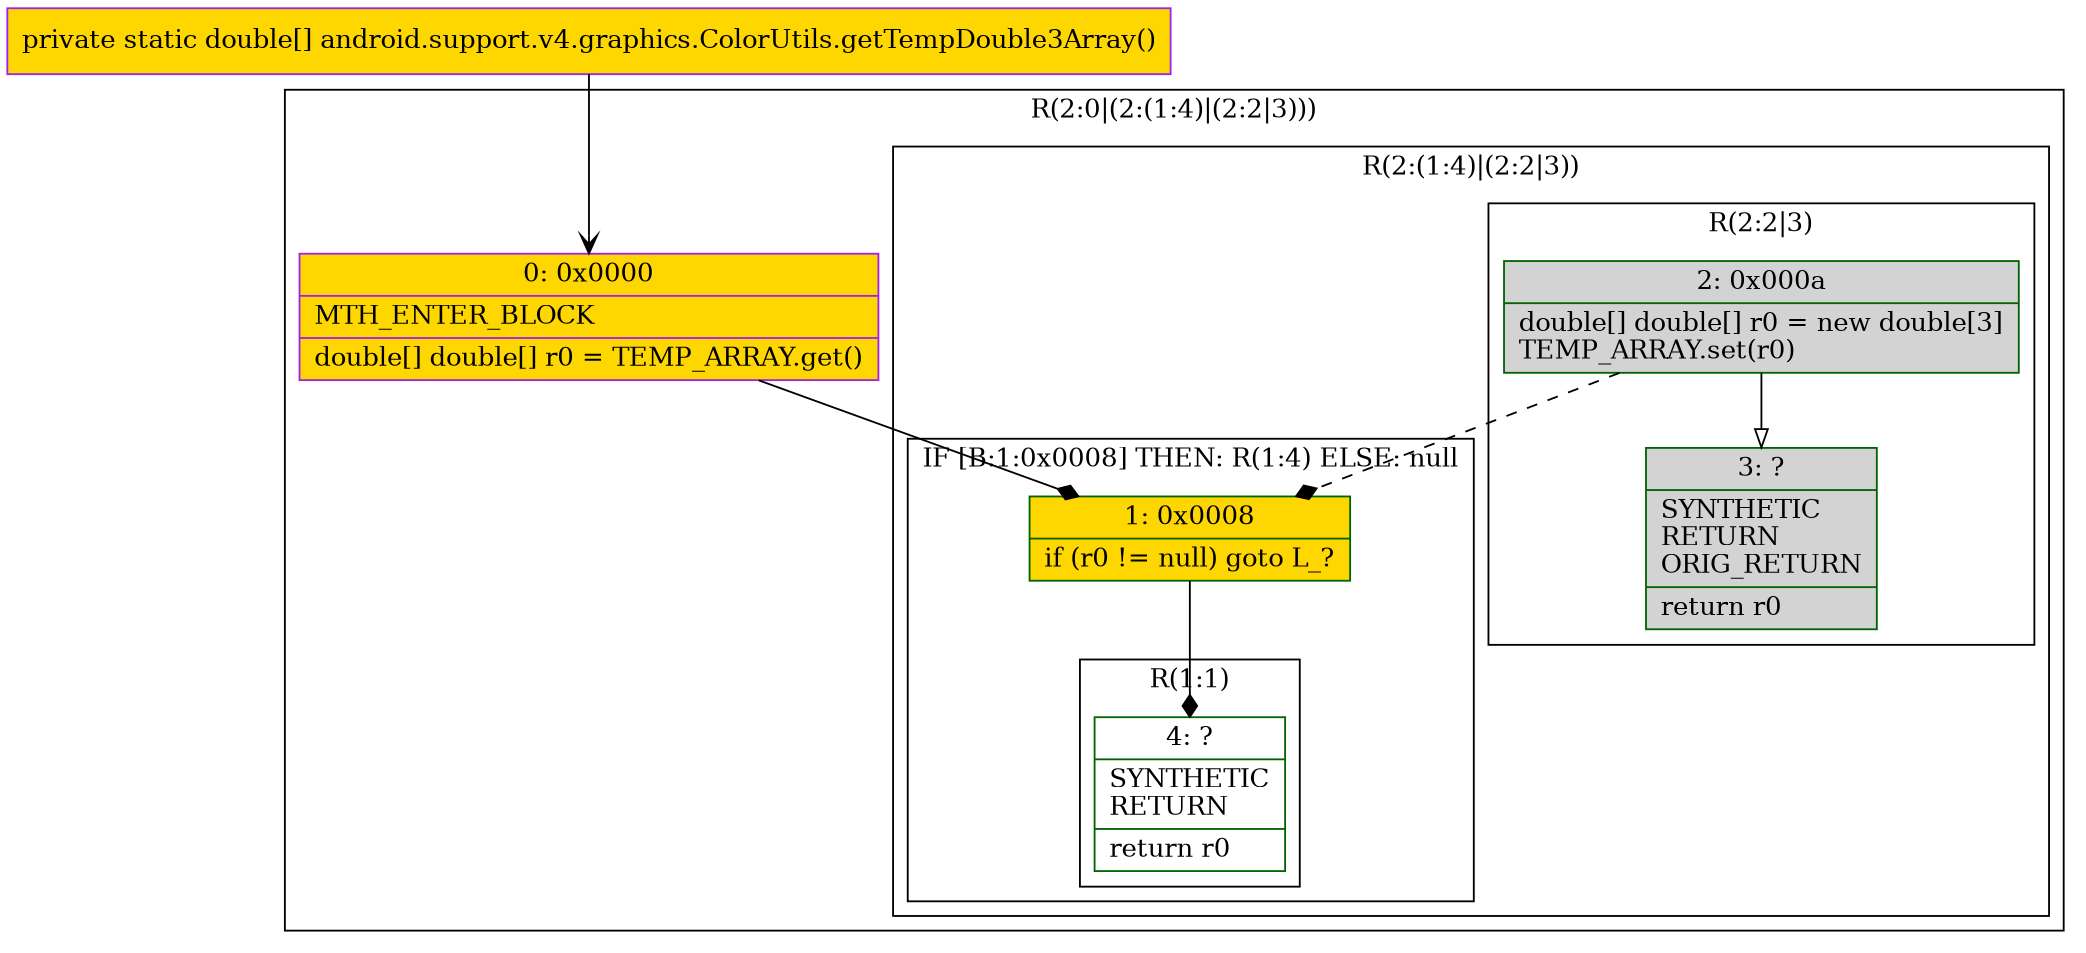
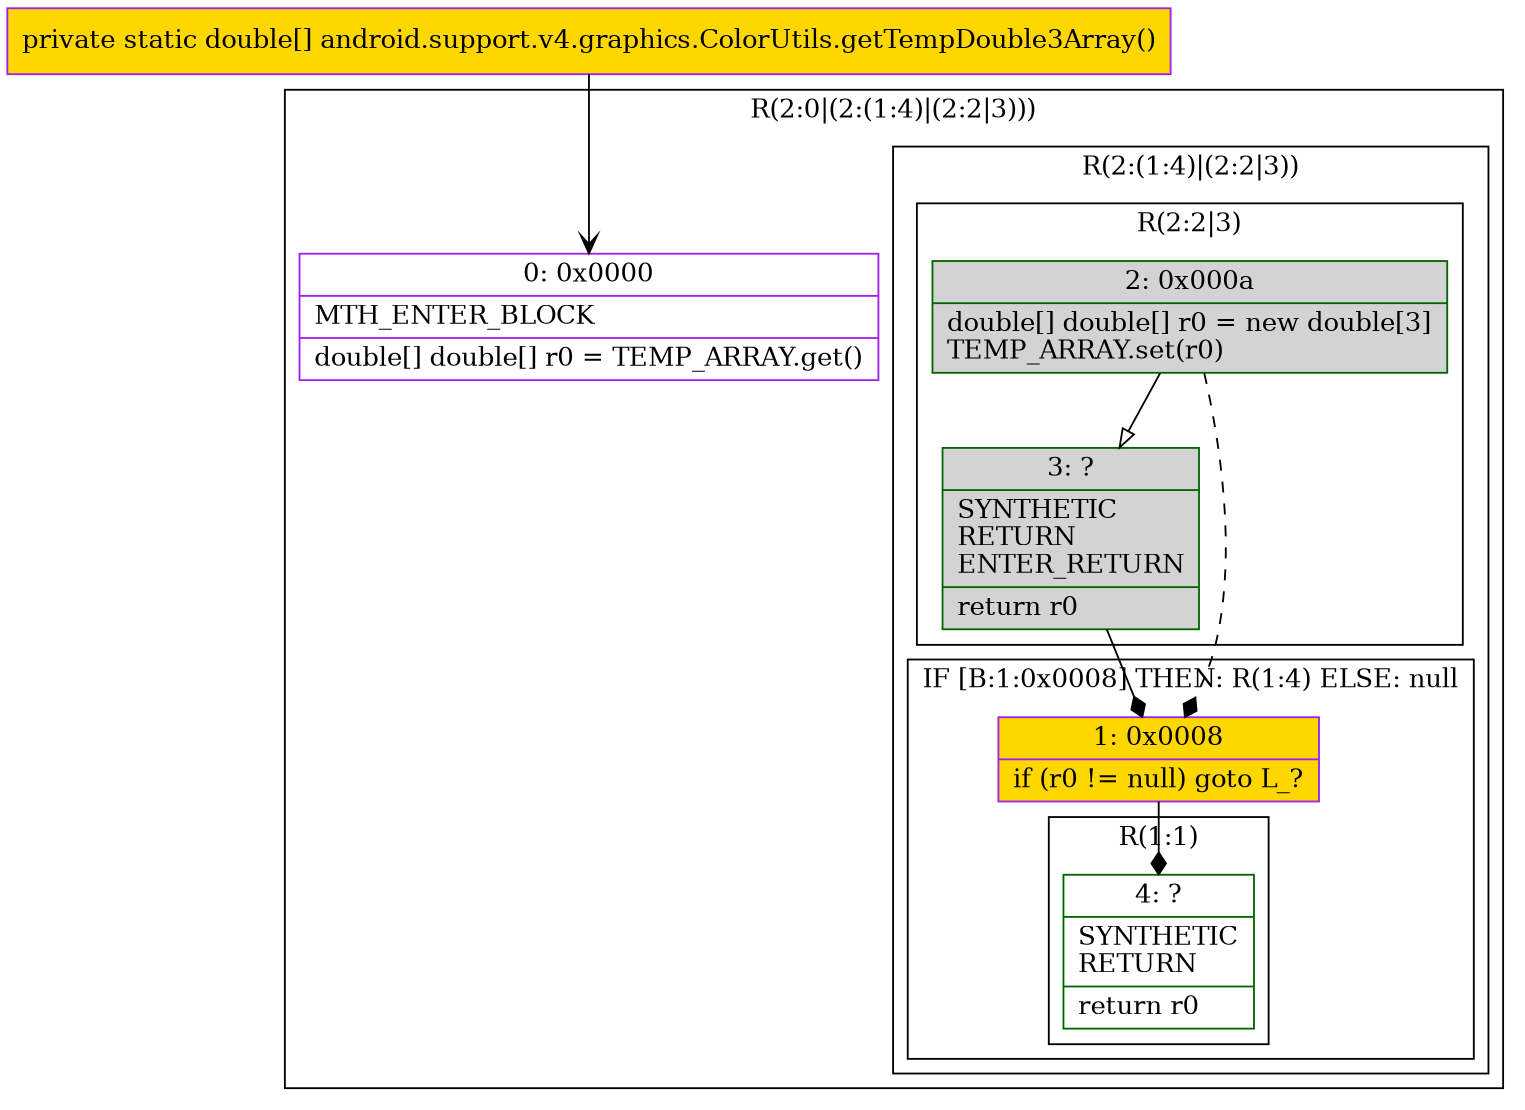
node "0: 0x0000": fillcolor gold -> white
edge "0: 0x0000" -> "1: 0x0008": now "3: ?" -> "1: 0x0008"
node "1: 0x0008": color darkgreen -> purple
node "3: ?": text "ORIG_RETURN" -> "ENTER_RETURN"
